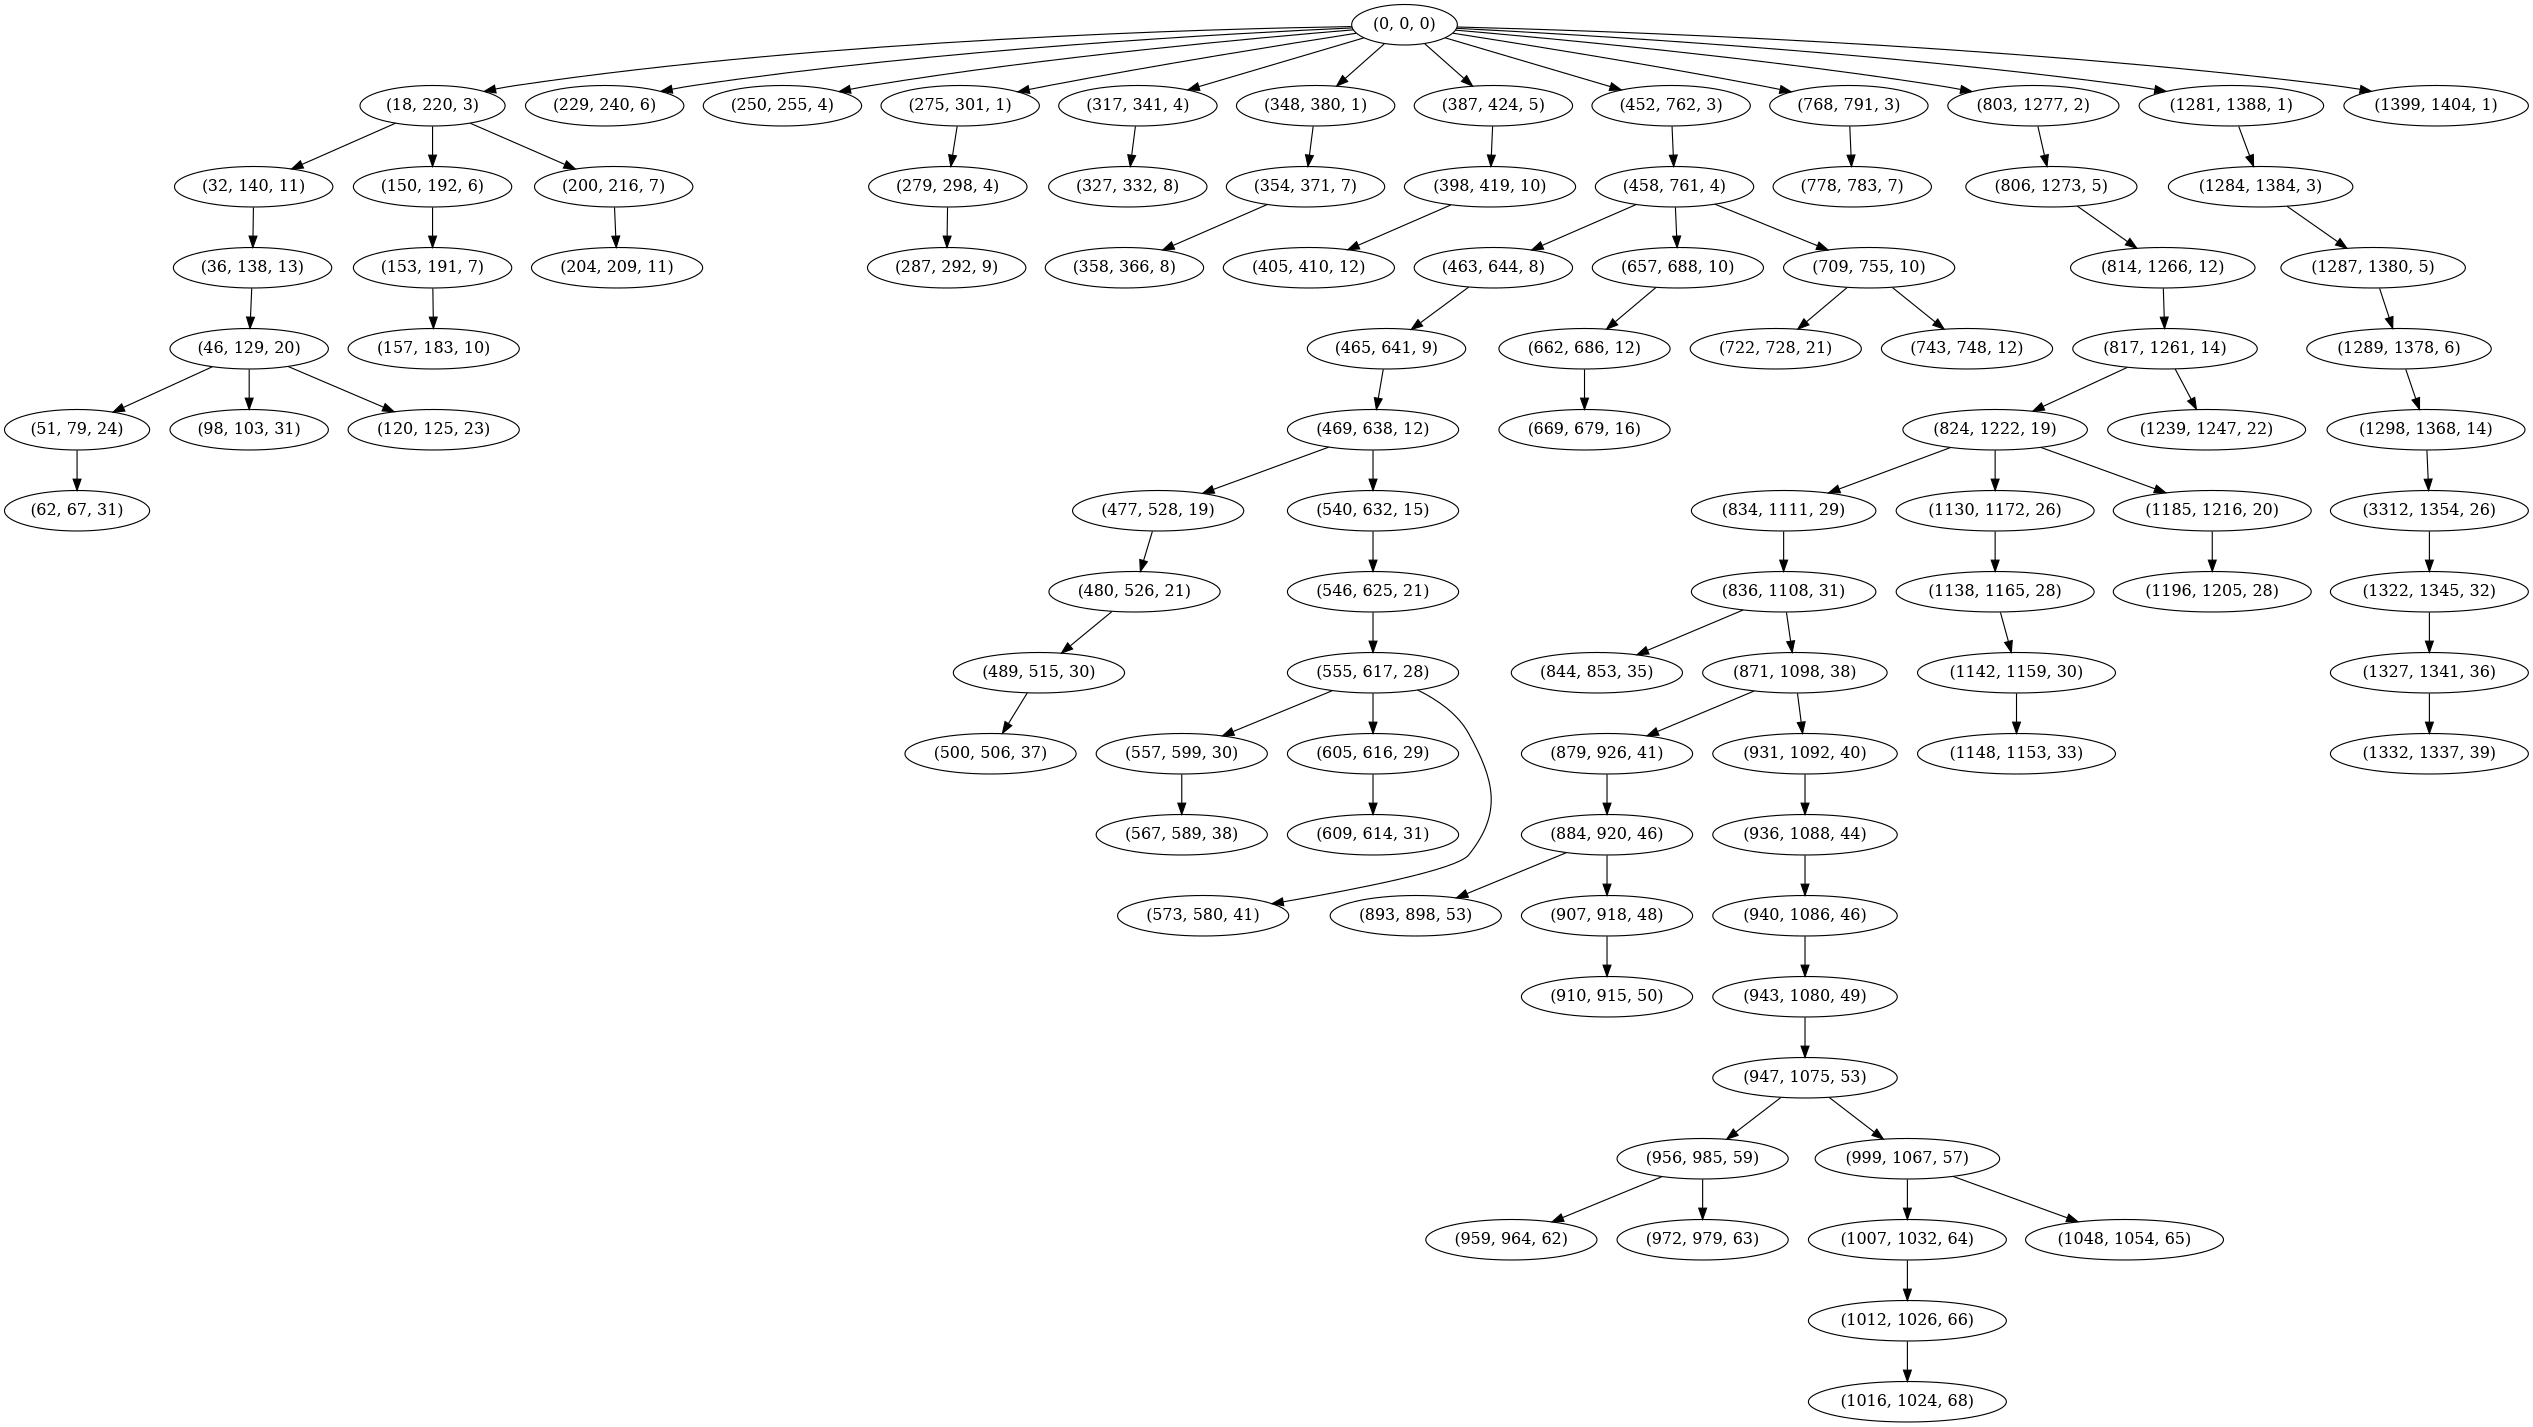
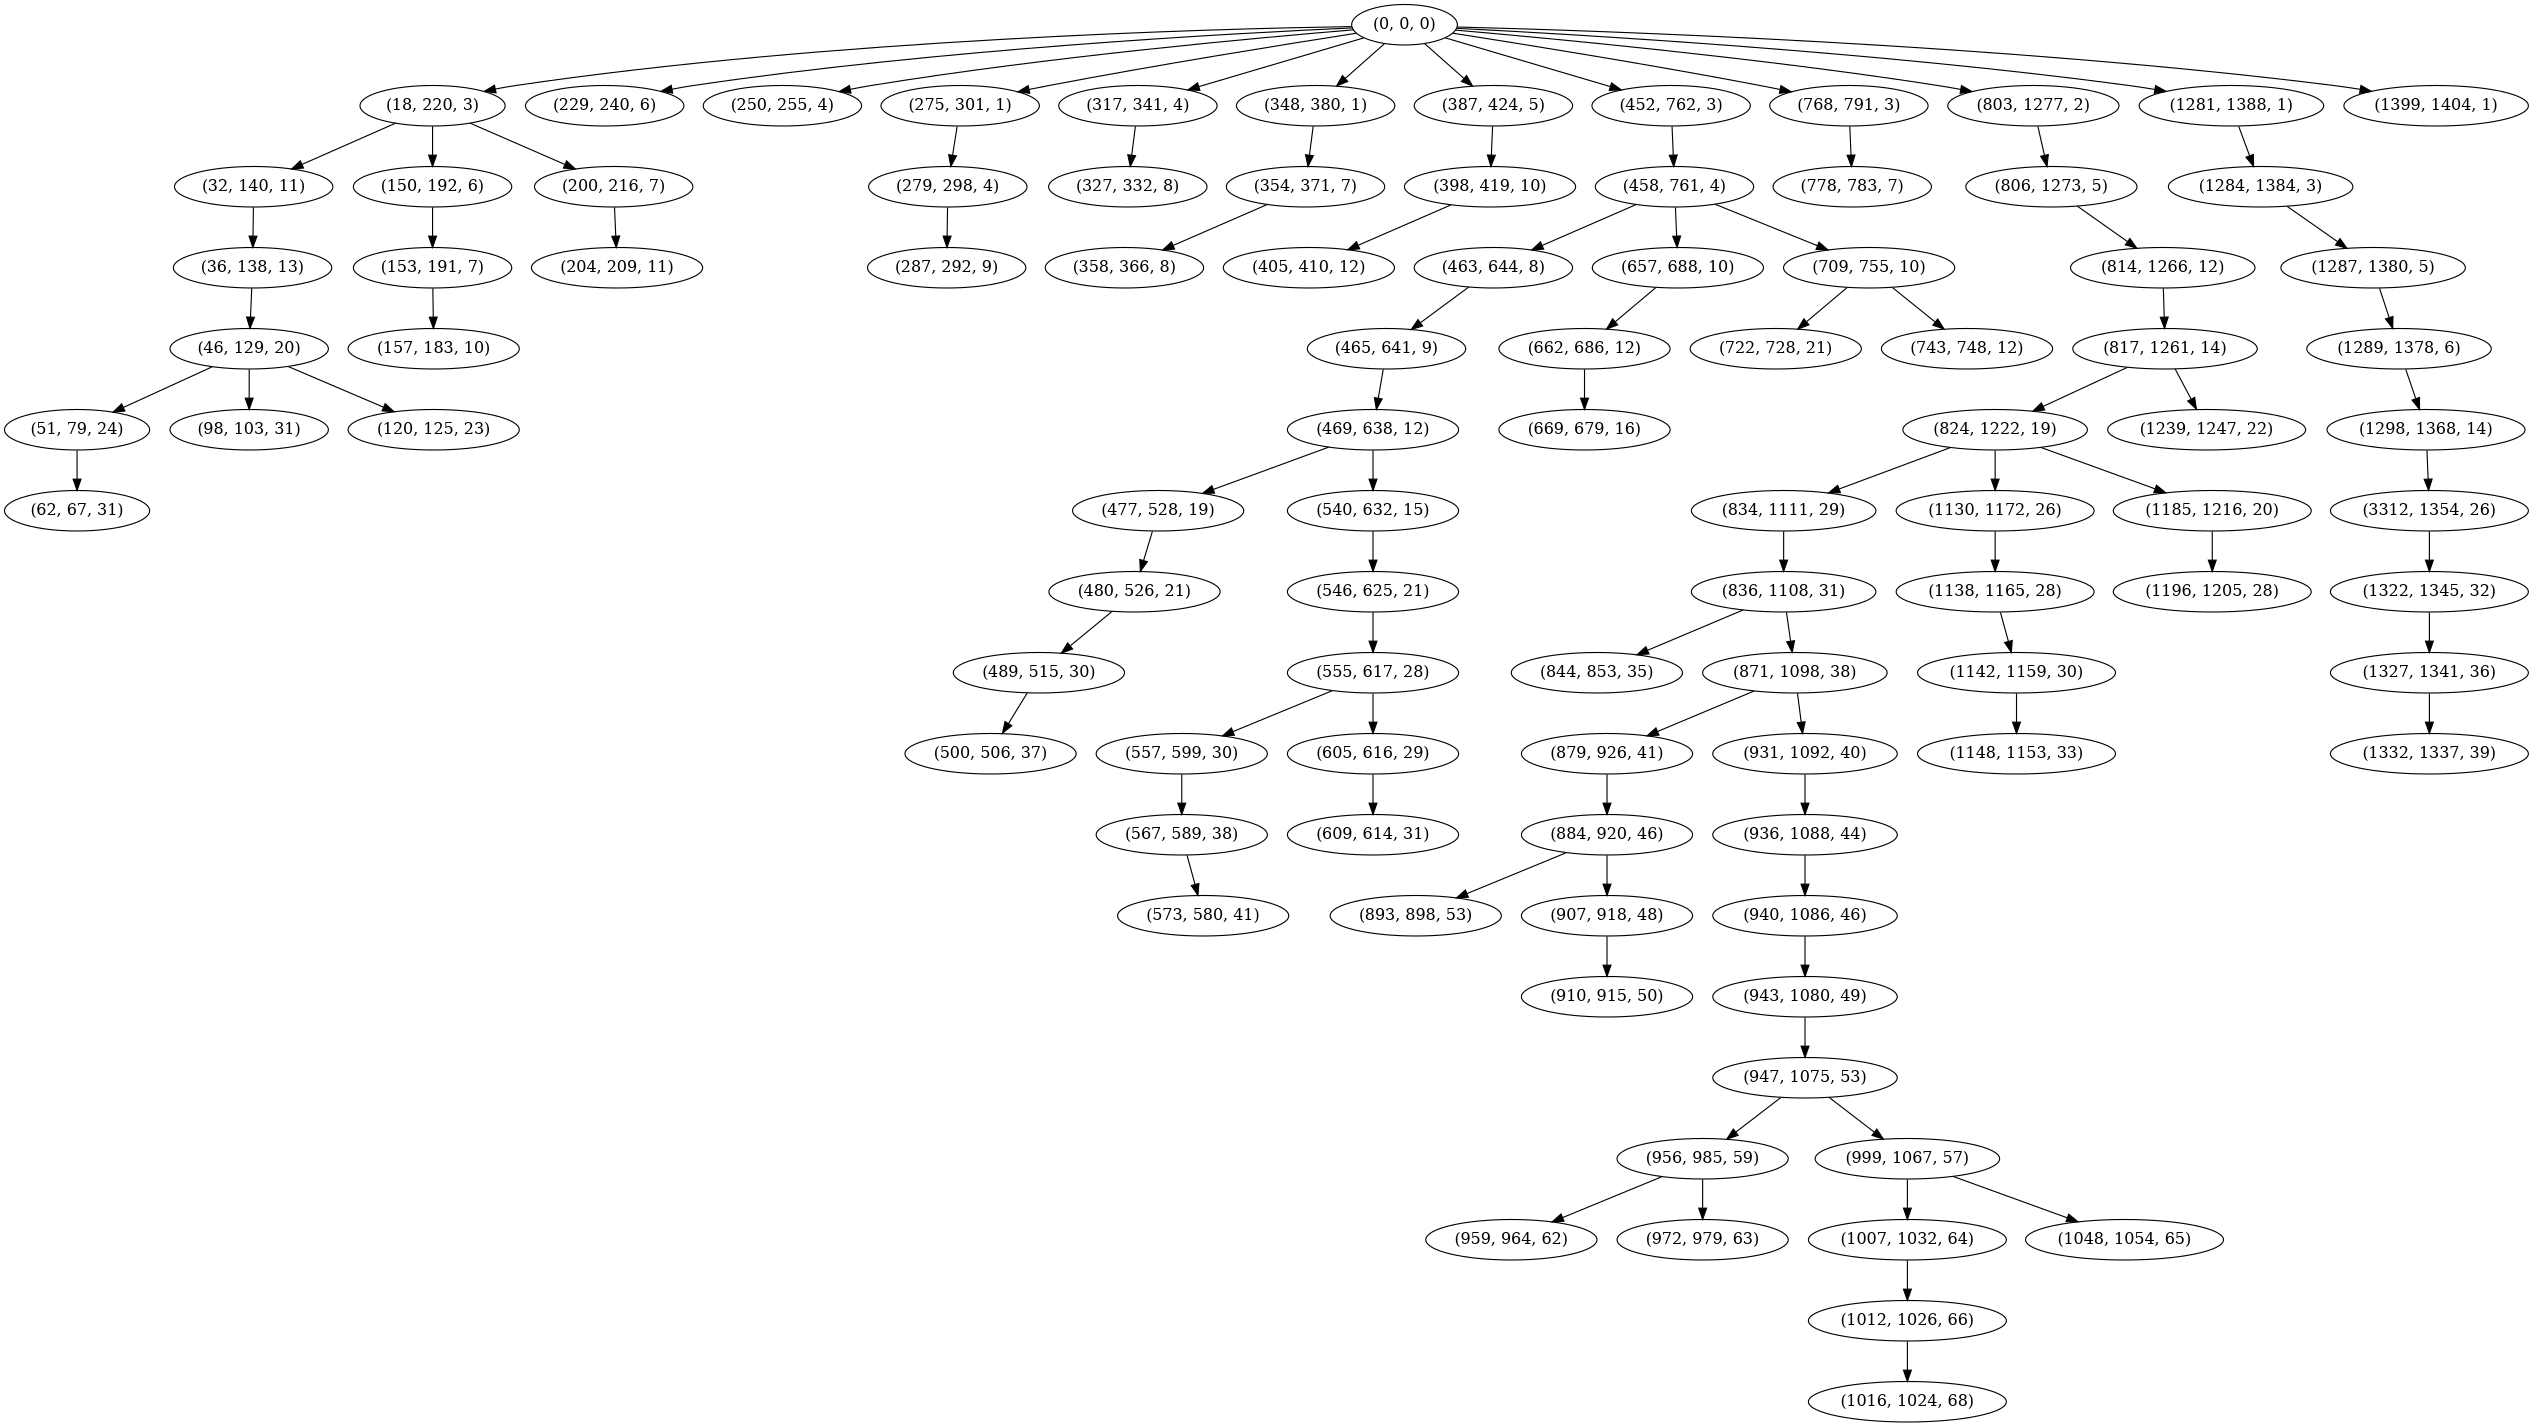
edge "(555, 617, 28)" -> "(573, 580, 41)": now "(567, 589, 38)" -> "(573, 580, 41)"
